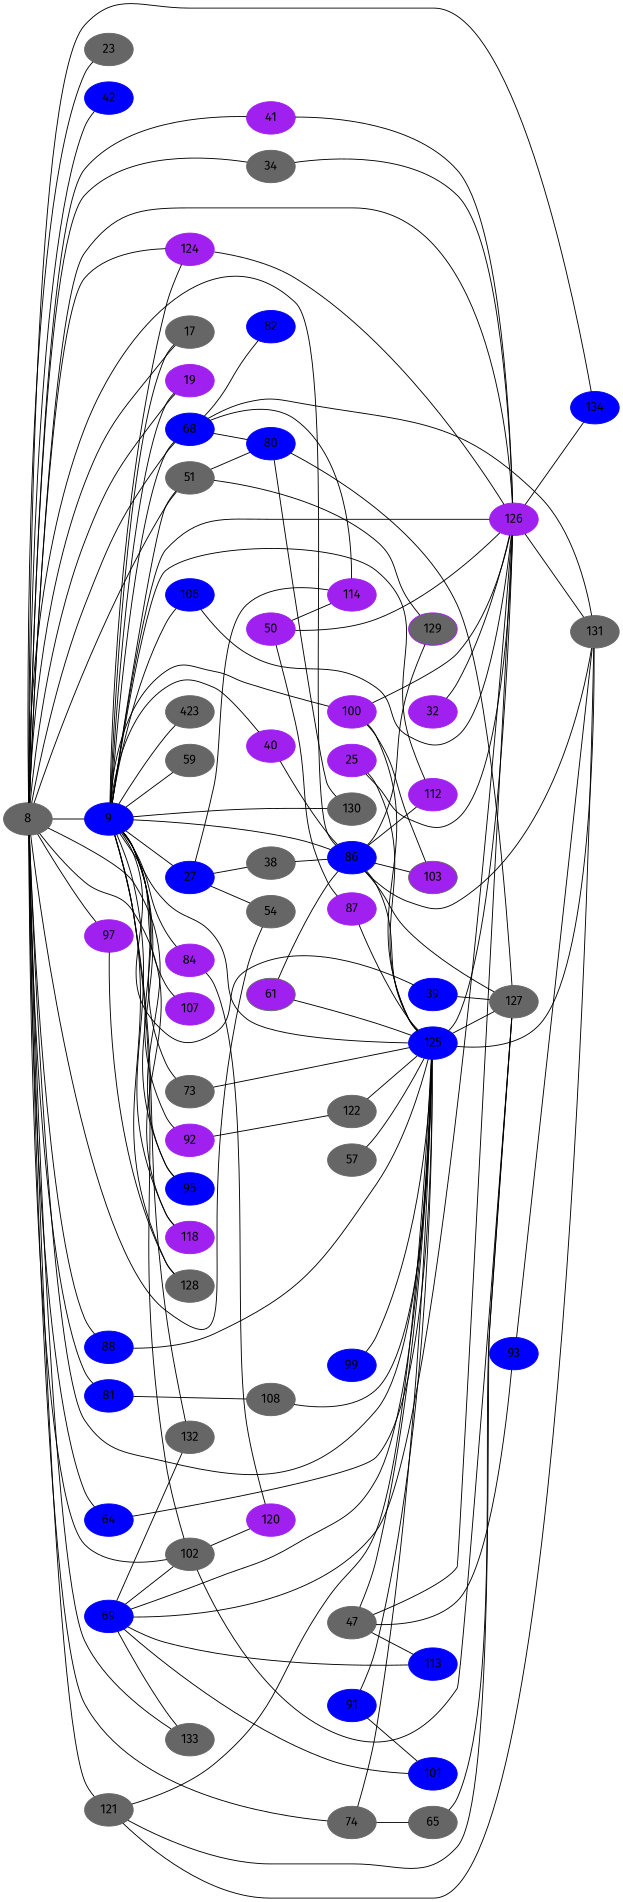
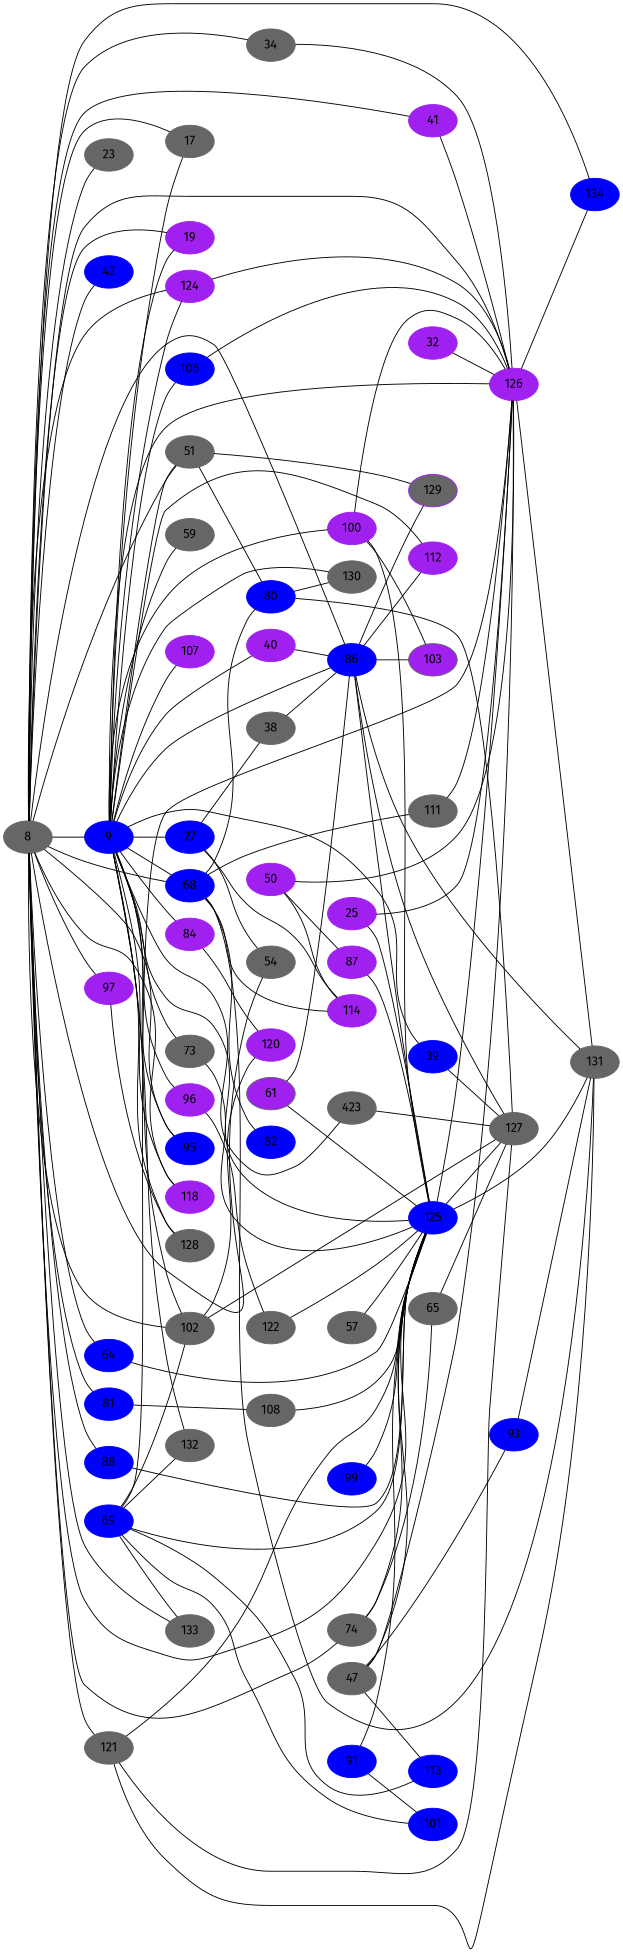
node "111": added
edge "423" -- "127": added
node "92": label "92" -> "96"
